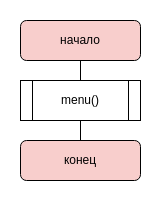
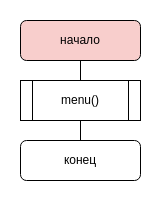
node "конец": fillcolor #f8cecc -> #ffffff
